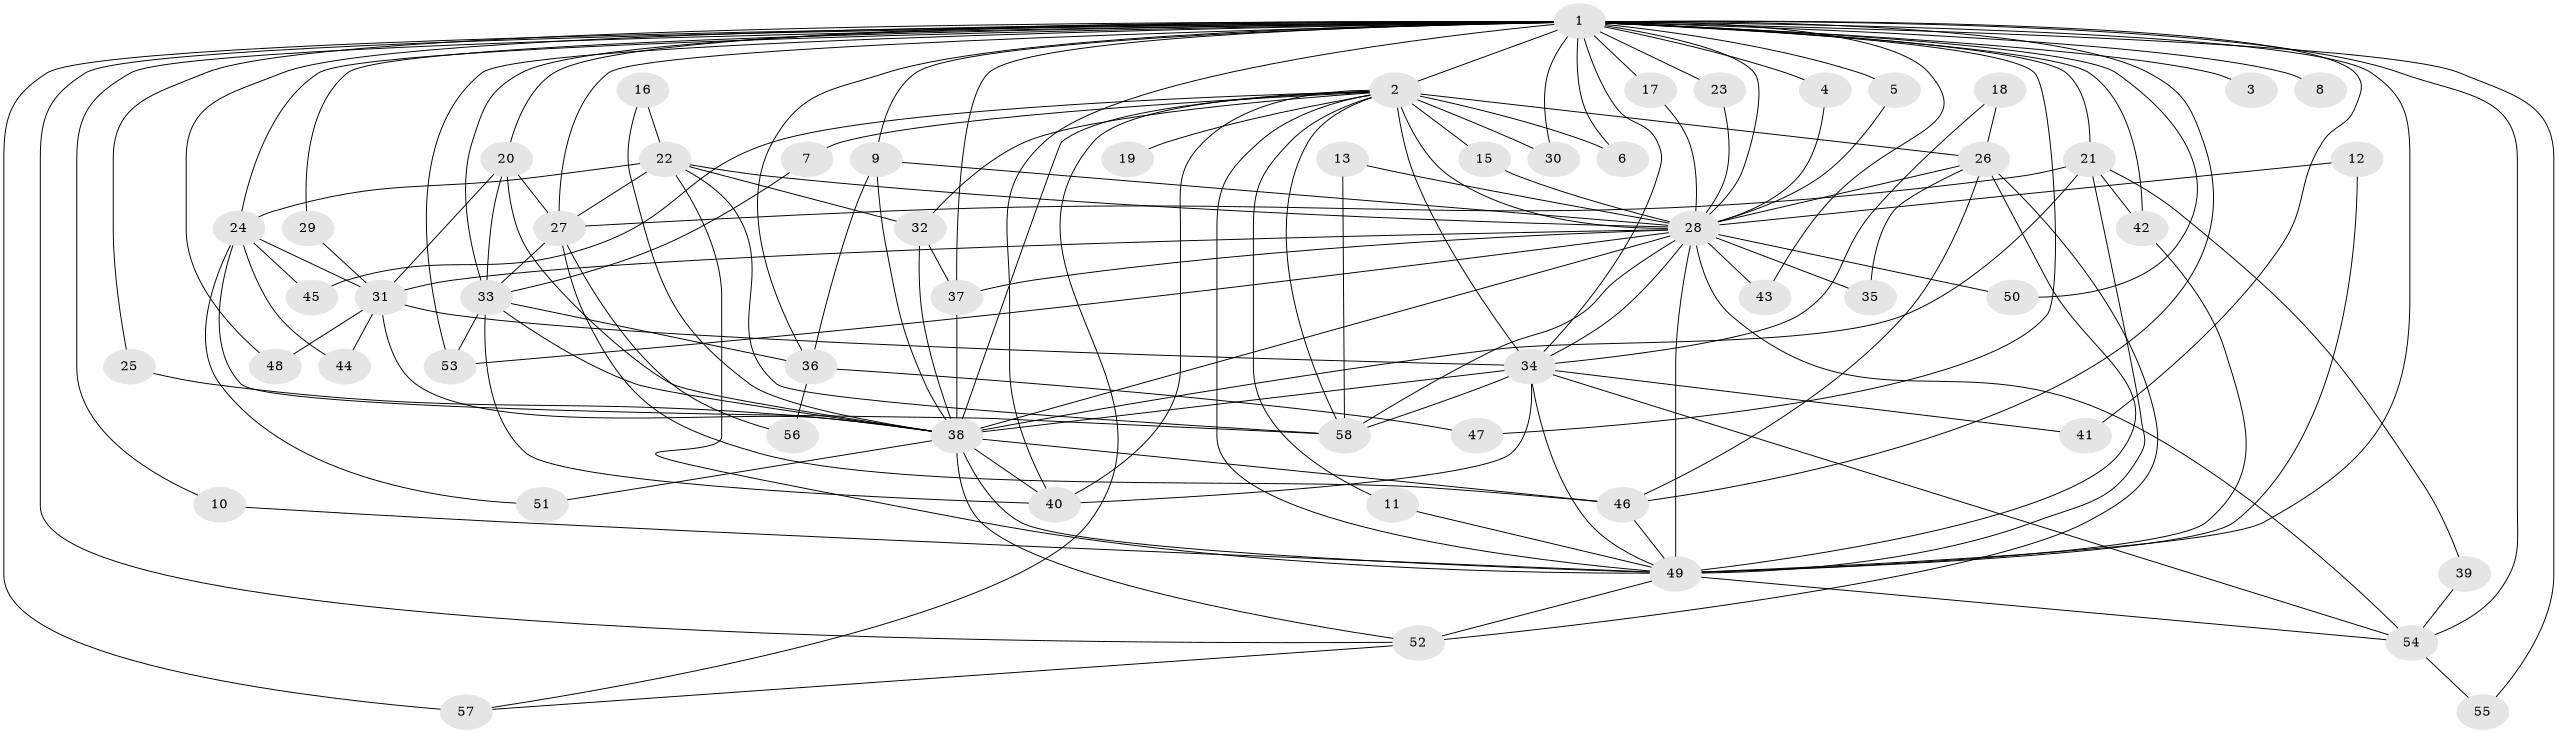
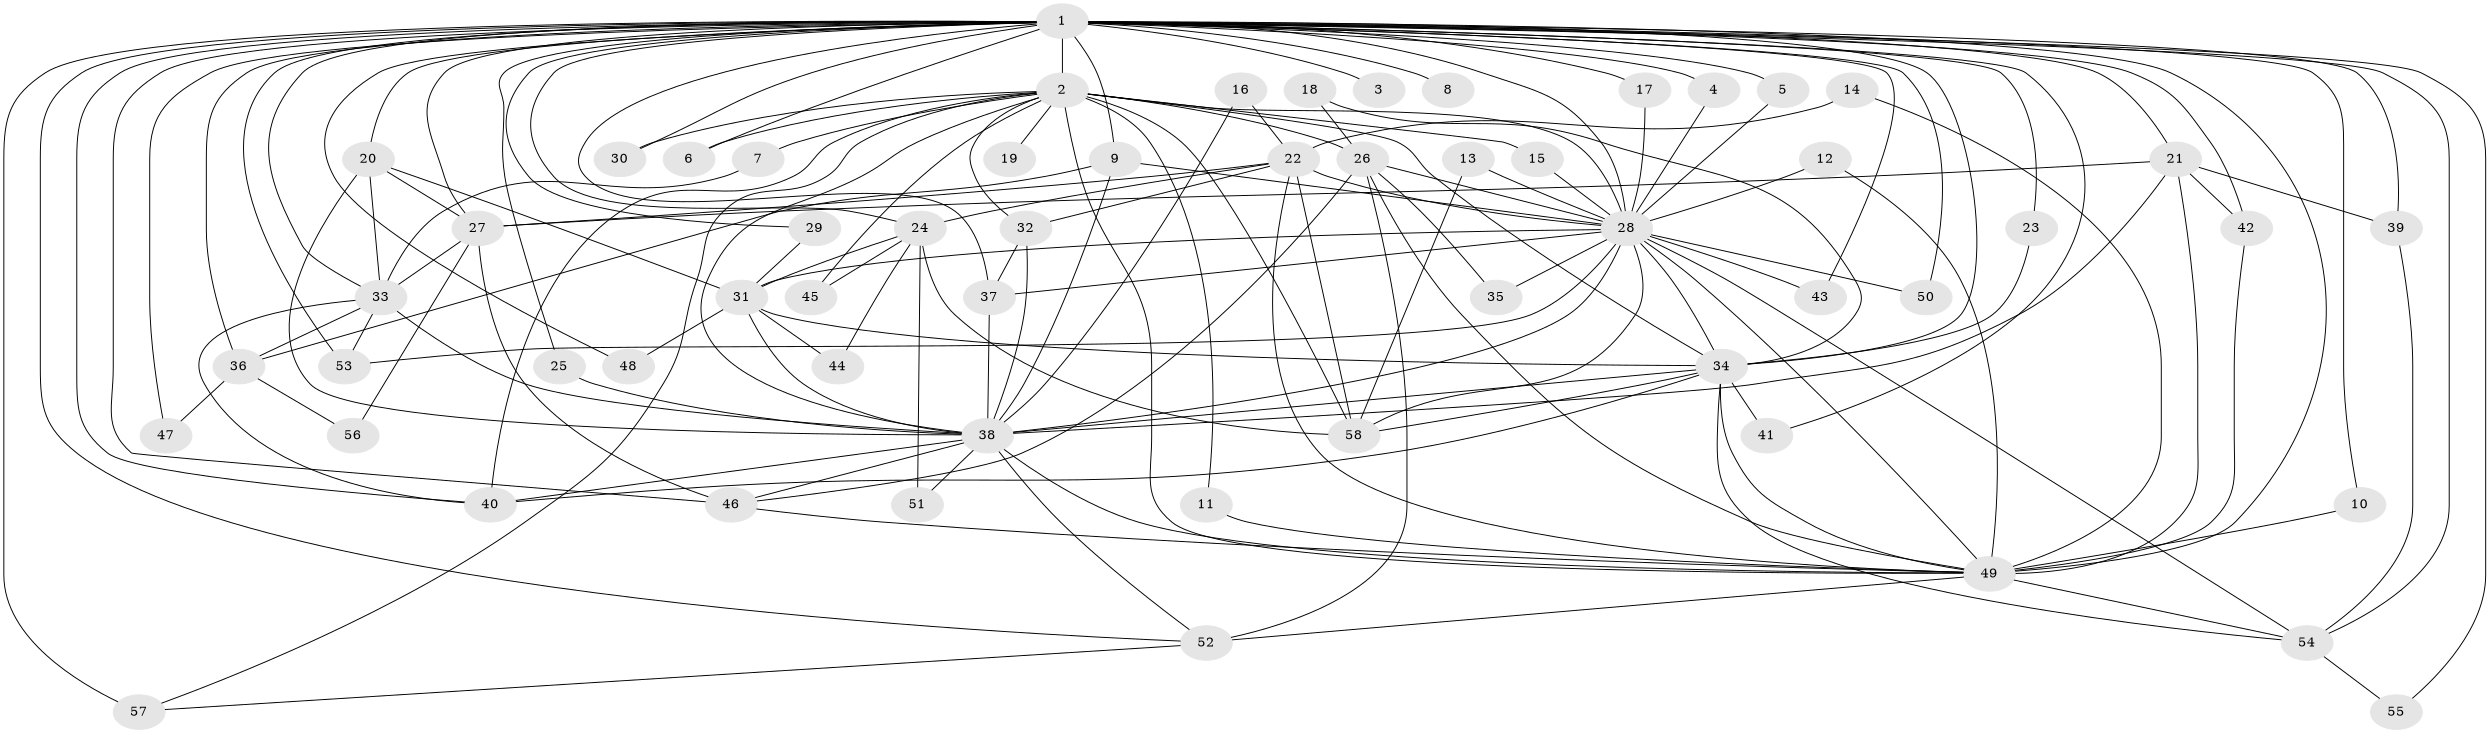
edge "1" -- "39": added
node "14": added
edge "23" -- "28": now "23" -- "34"
